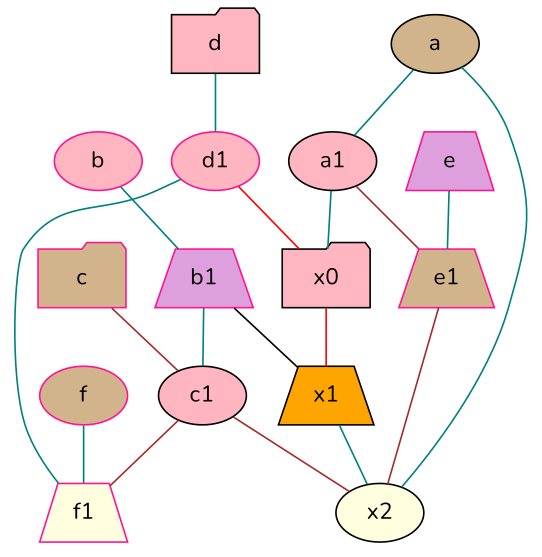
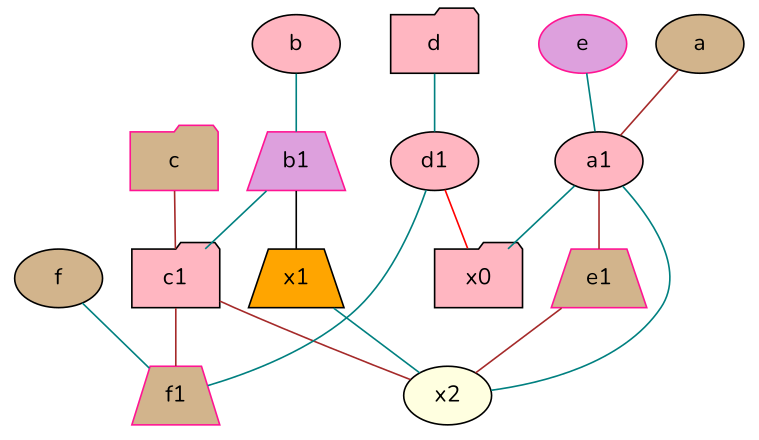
edge "a" -- "a1": color teal -> brown
node "b": color deeppink -> black
node "d1": color deeppink -> black
node "e": shape trapezium -> ellipse
edge "e" -- "e1": now "e" -- "a1"
edge "a" -- "x2": now "a1" -- "x2"
edge "x0" -- "x1": removed
node "f": color deeppink -> black
node "c1": shape ellipse -> folder
node "f1": fillcolor lightyellow -> tan
